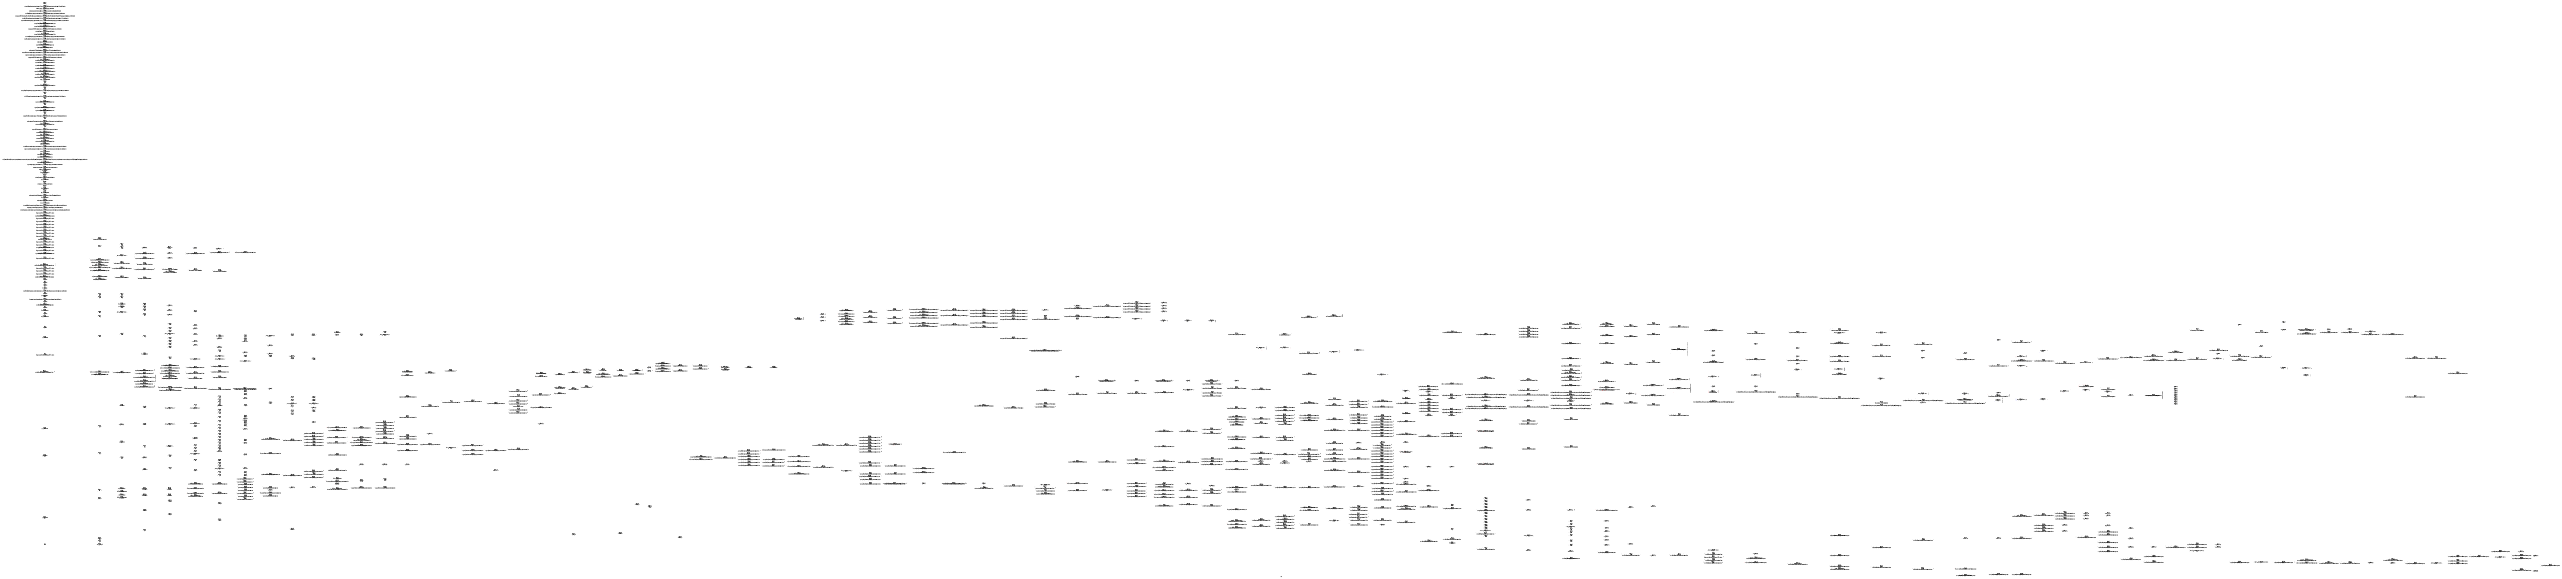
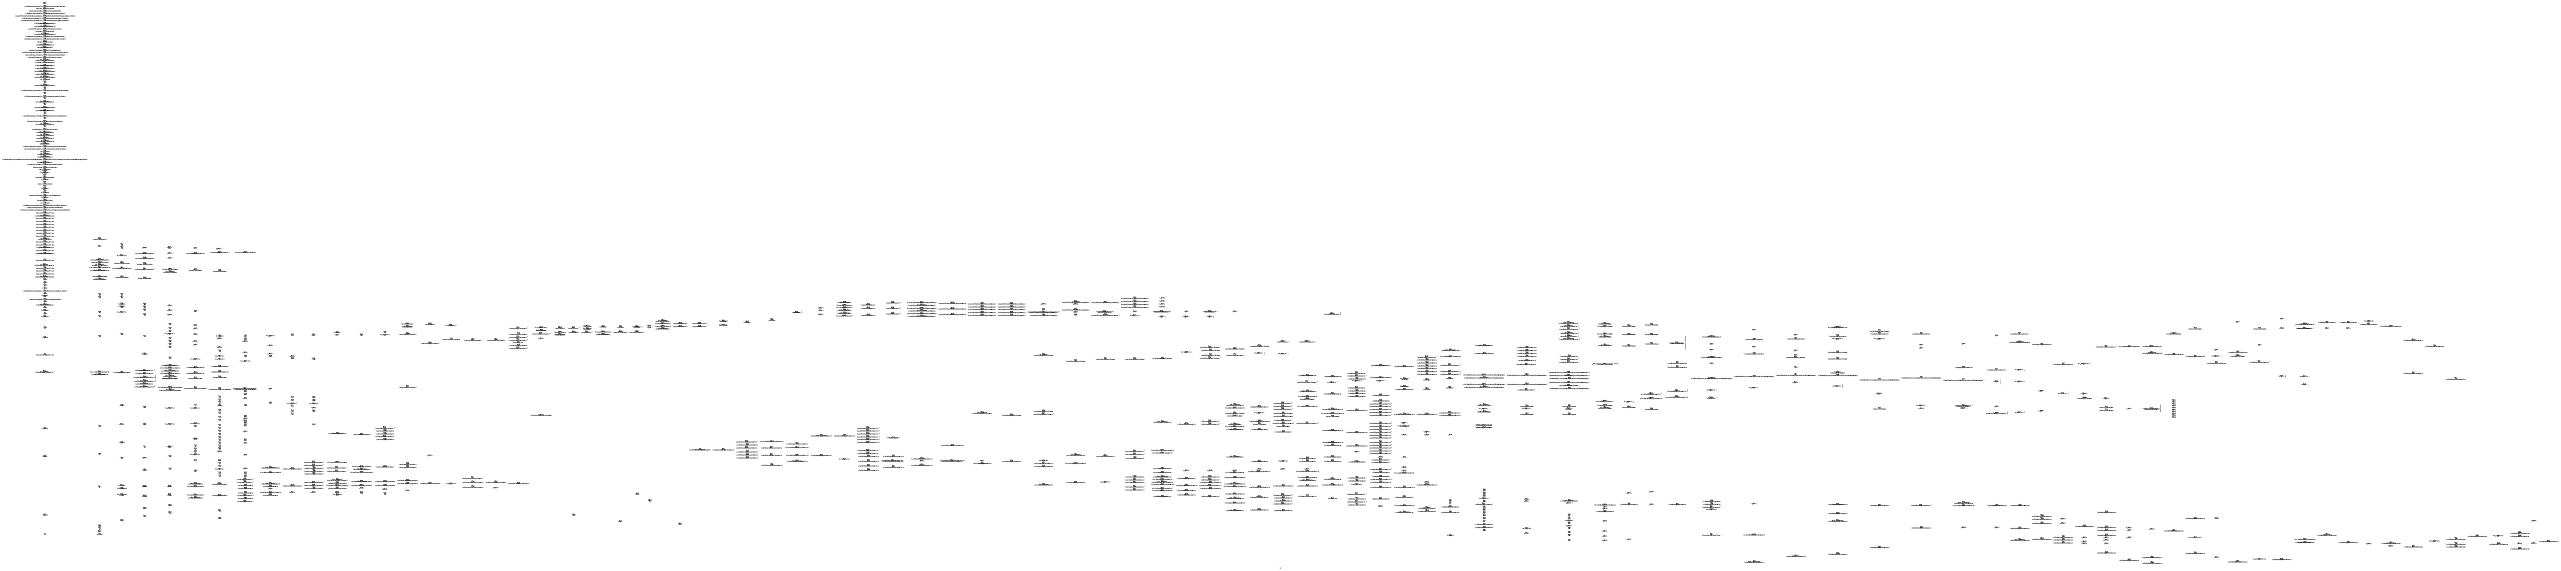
node "NodeID: 407": added
node "NodeID: 1816": removed
